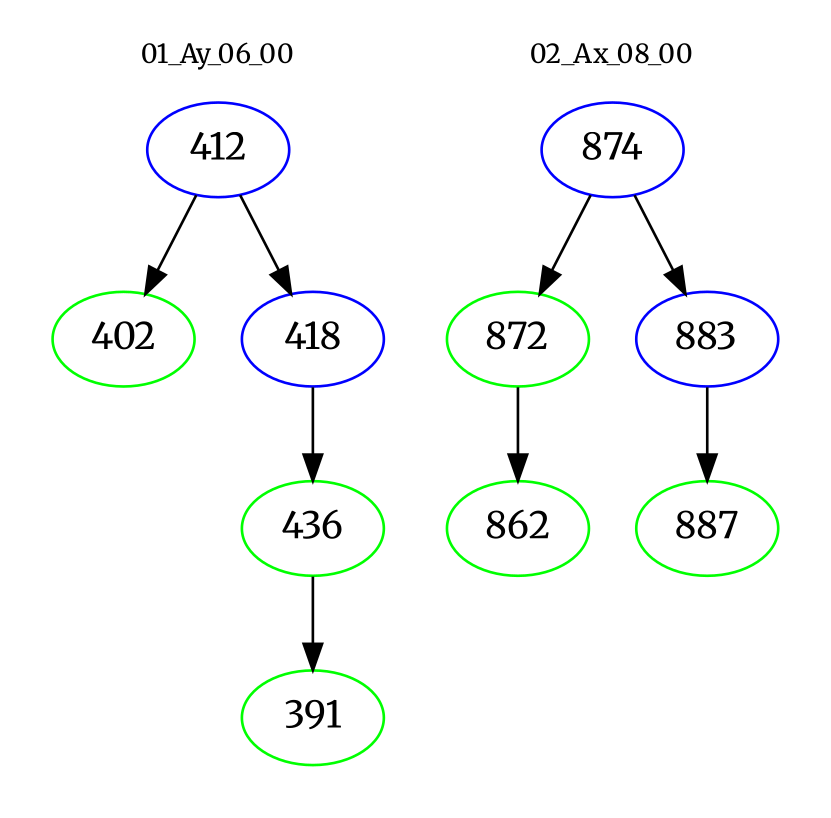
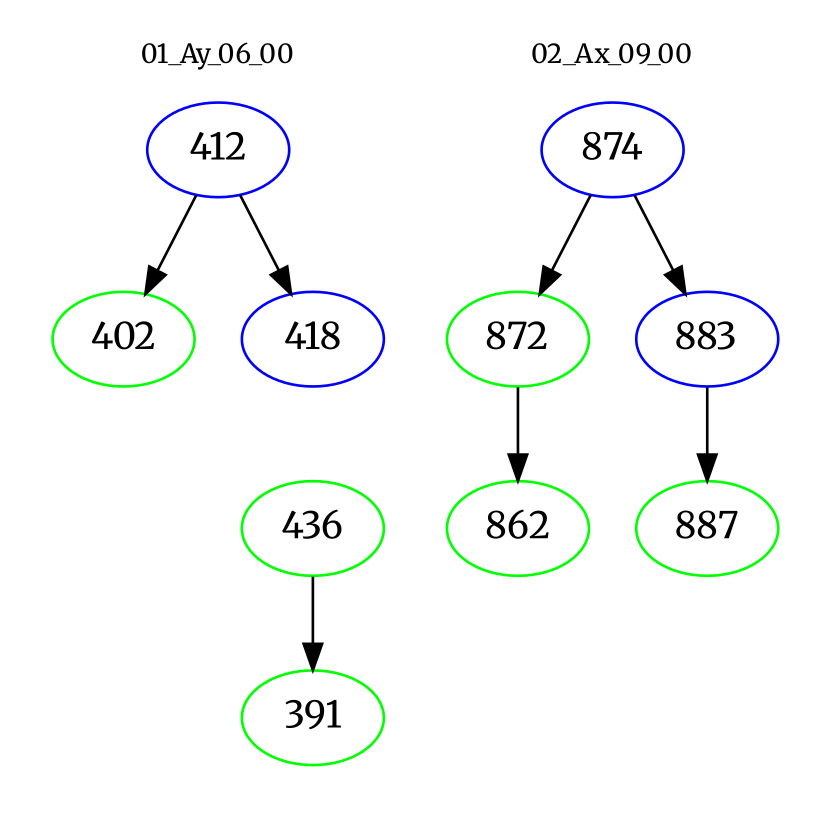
cluster "02_Ax_08_00": label "02_Ax_08_00" -> "02_Ax_09_00"
edge "418" -> "436": removed
